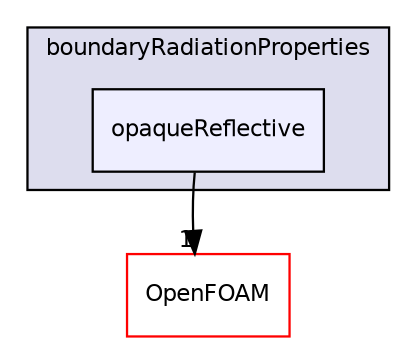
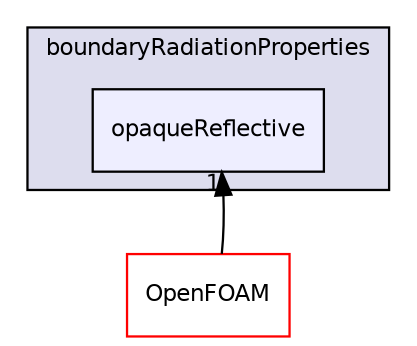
edge "opaqueReflective" -> "OpenFOAM": reversed
